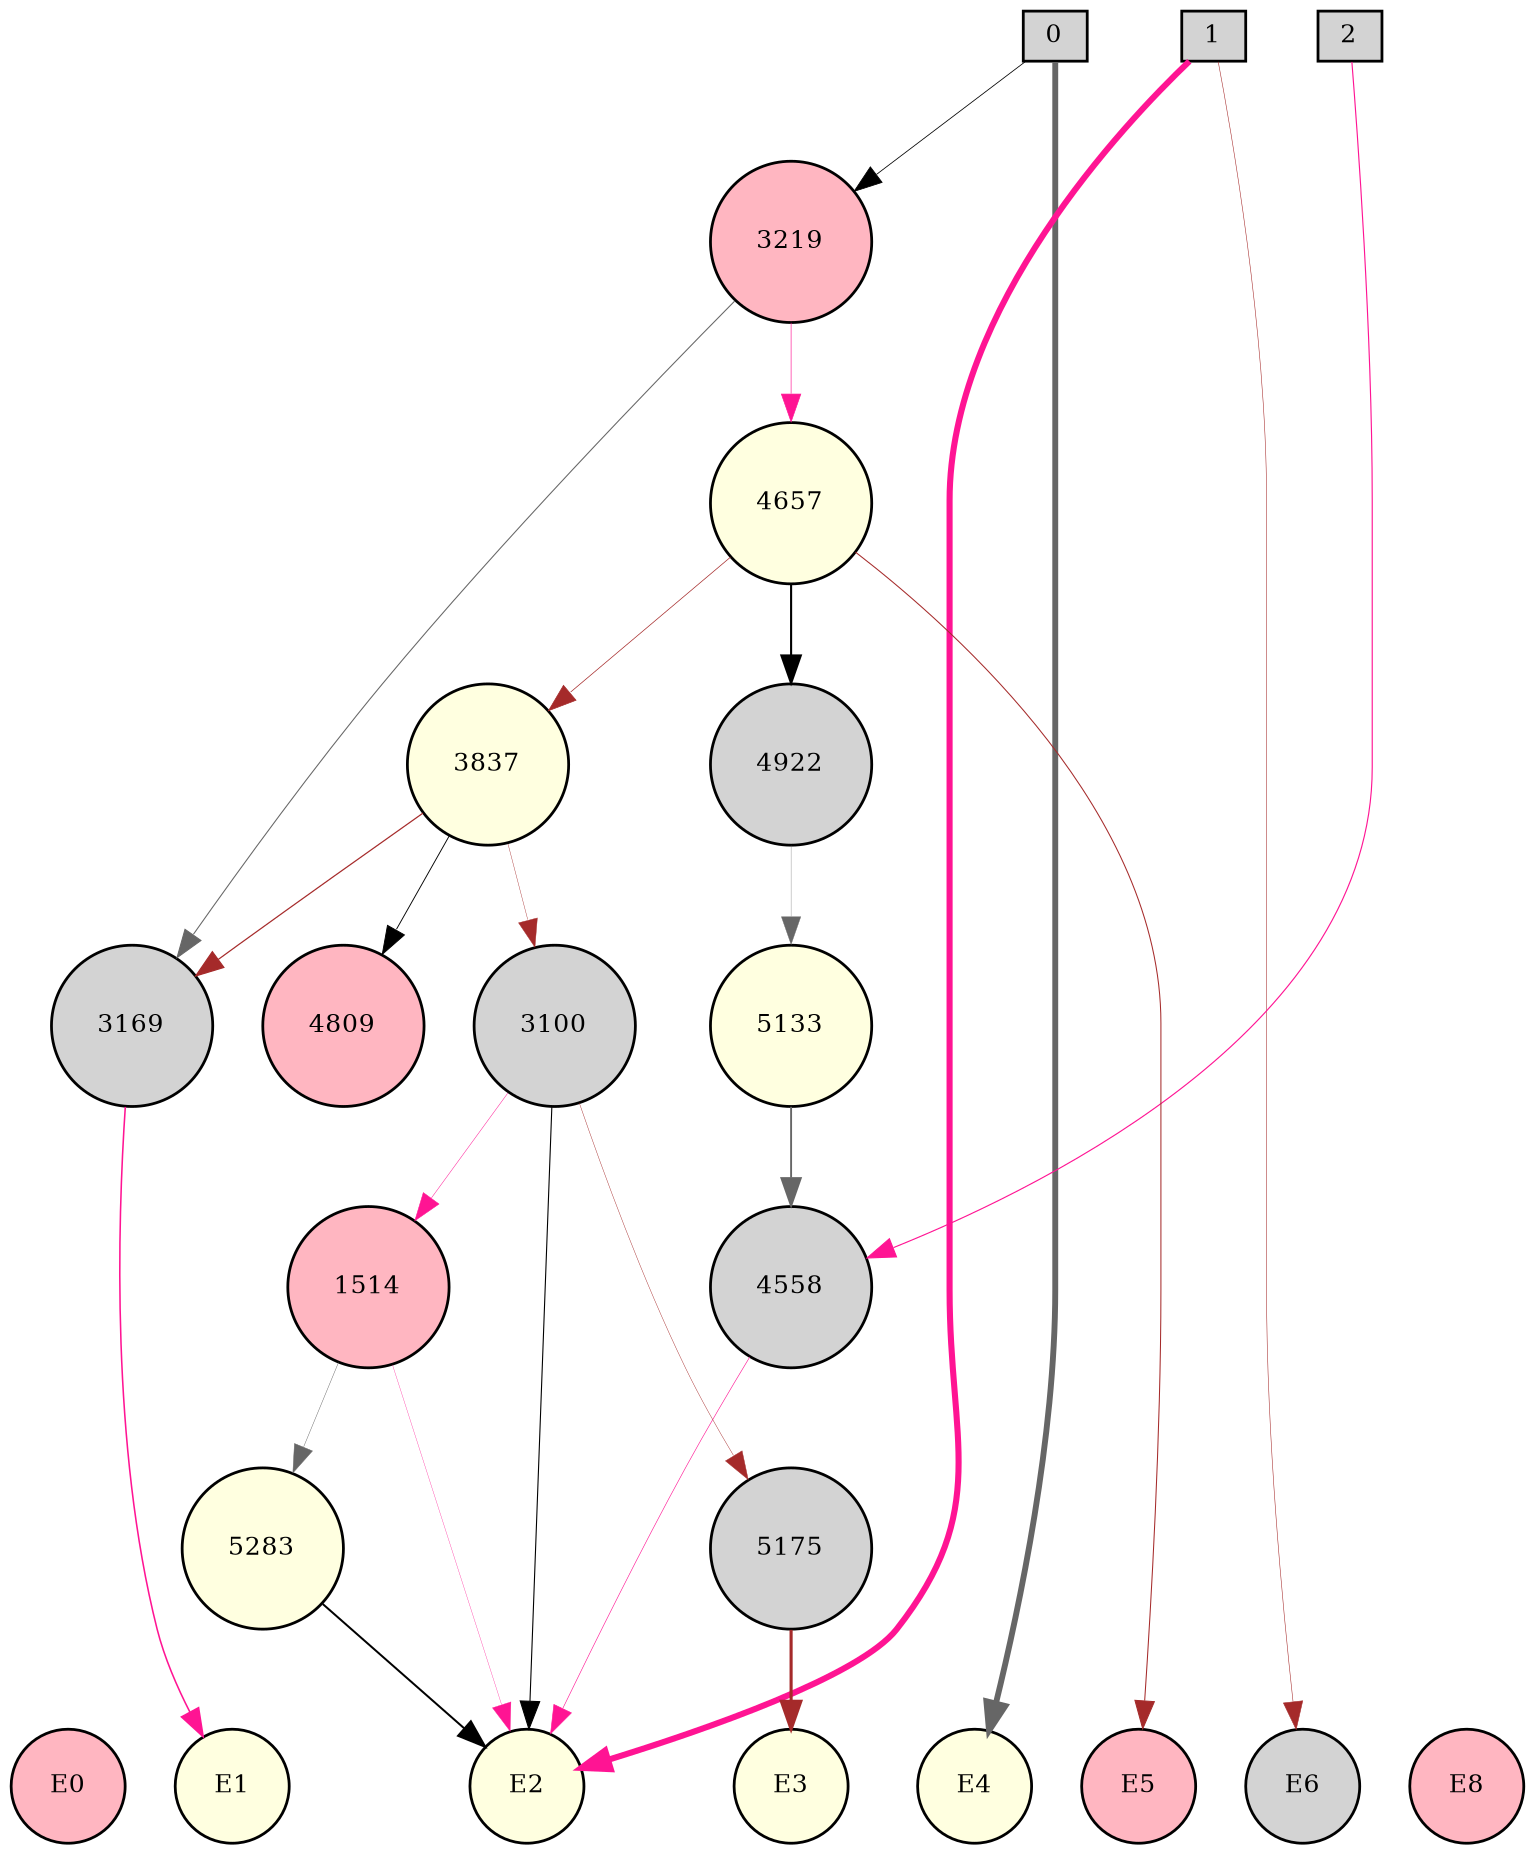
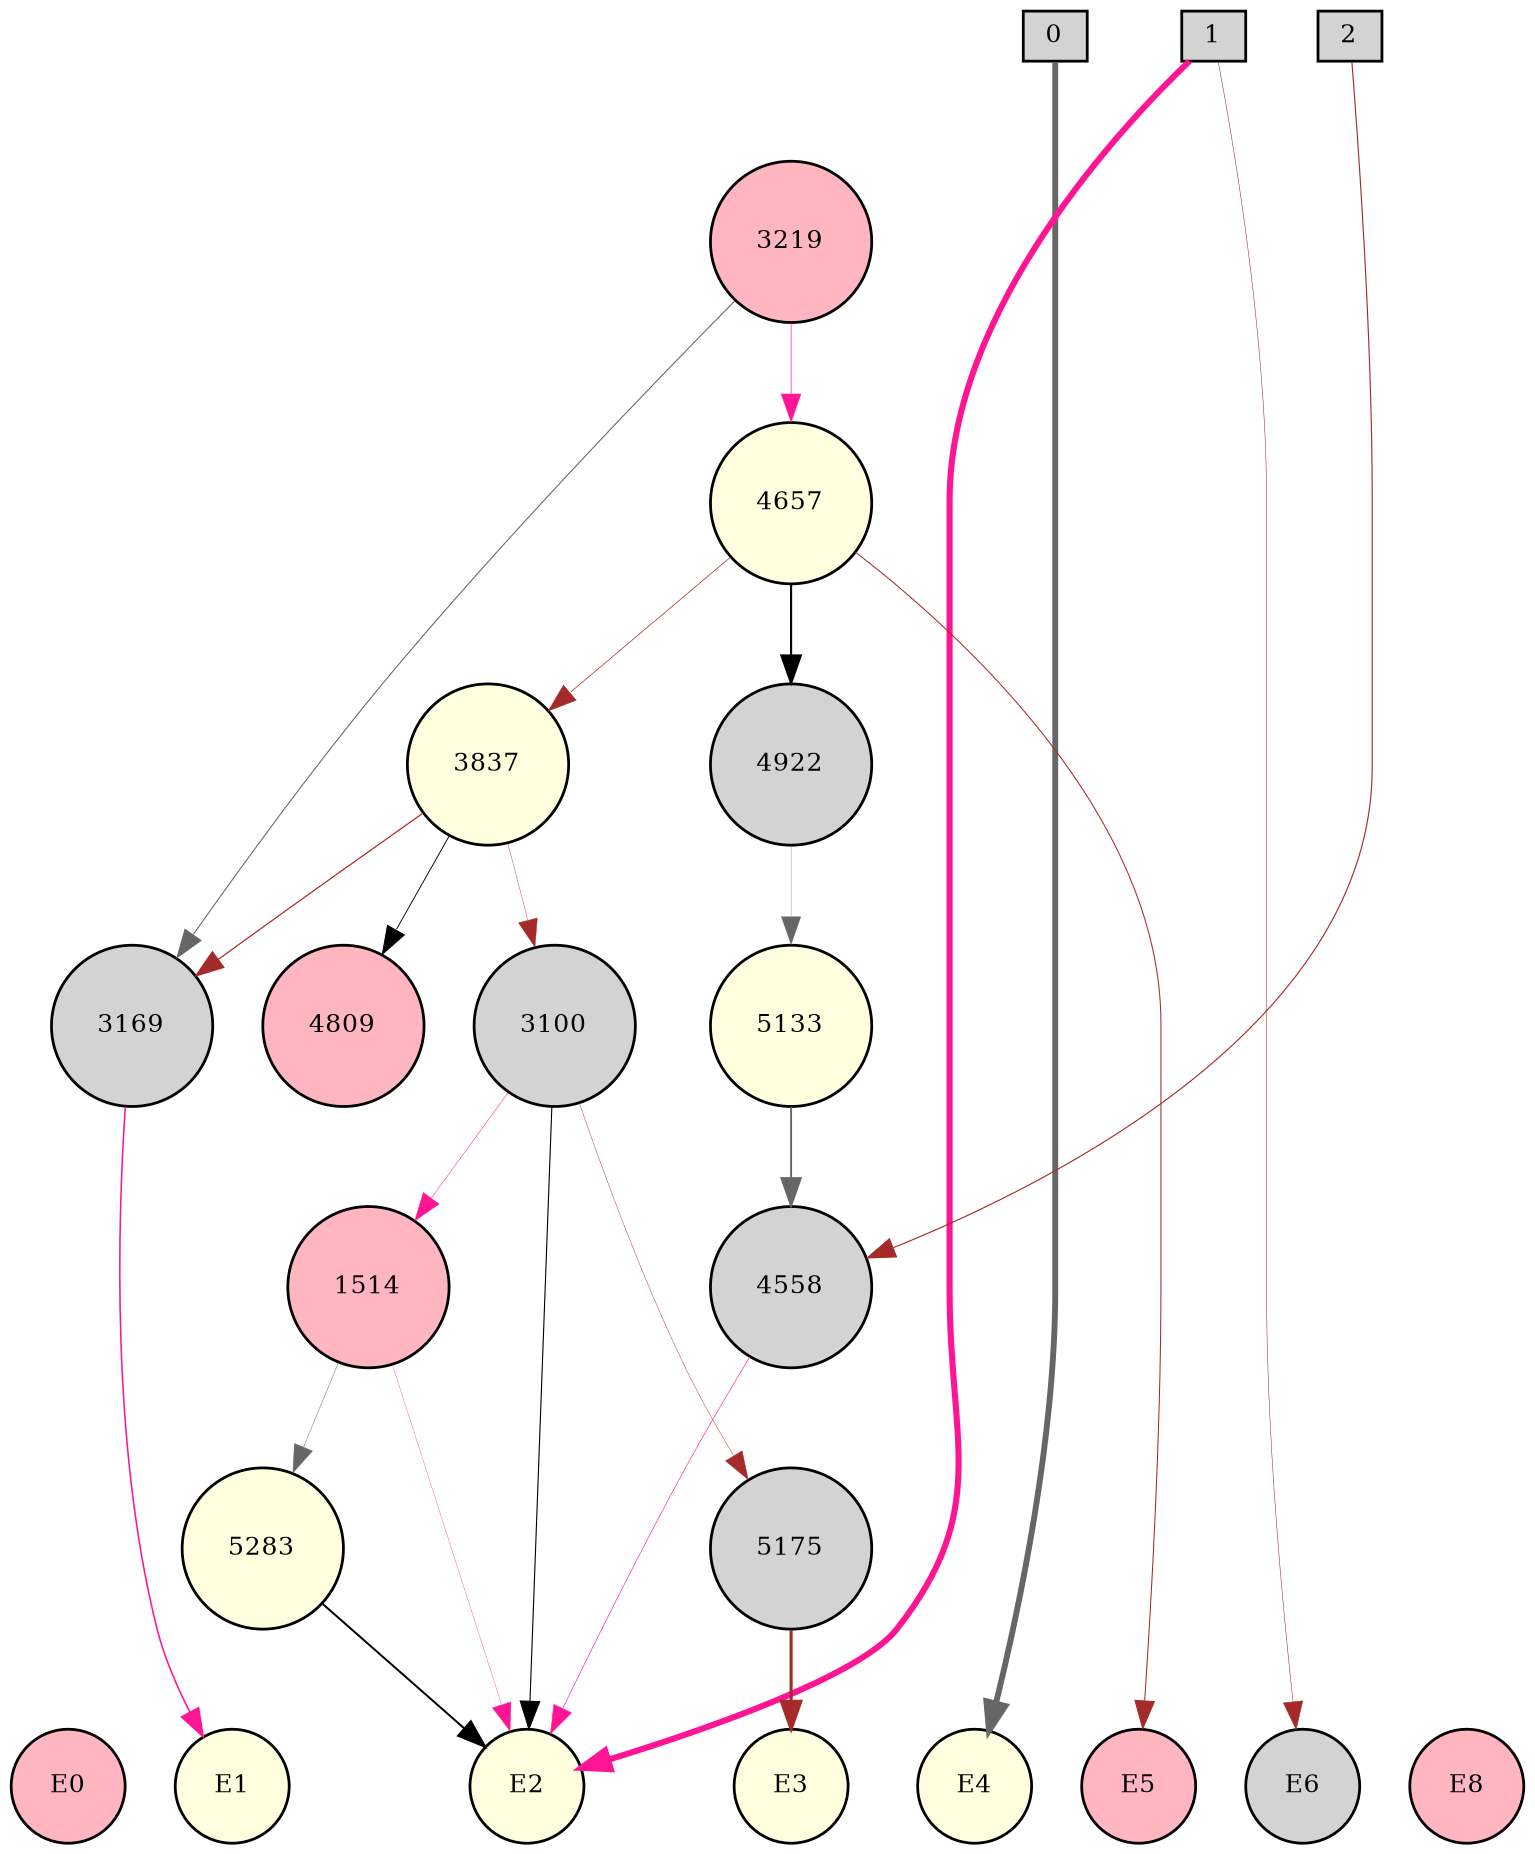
edge "0" -> "3219": removed
edge "2" -> "4558": color deeppink -> brown
